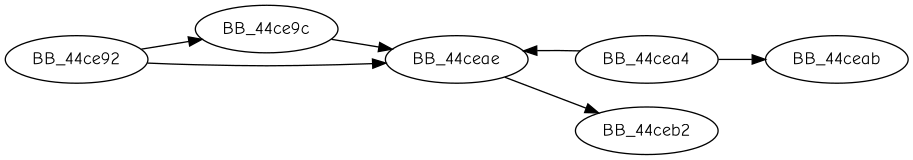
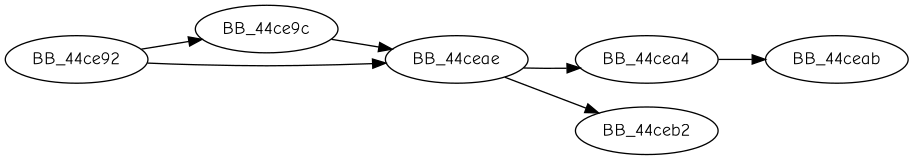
edge "BB_44cea4" -> "BB_44ceae": reversed
